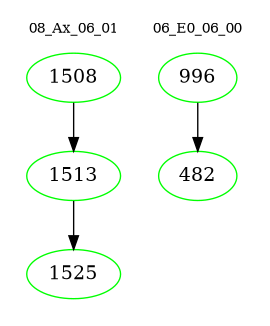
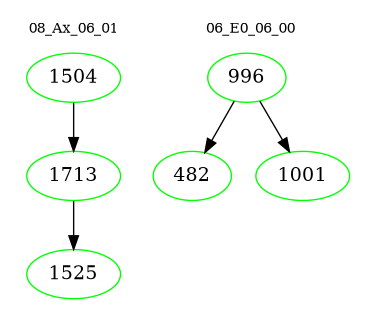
node "1508": label "1508" -> "1504"
node "1513": label "1513" -> "1713"
node "1001": added
